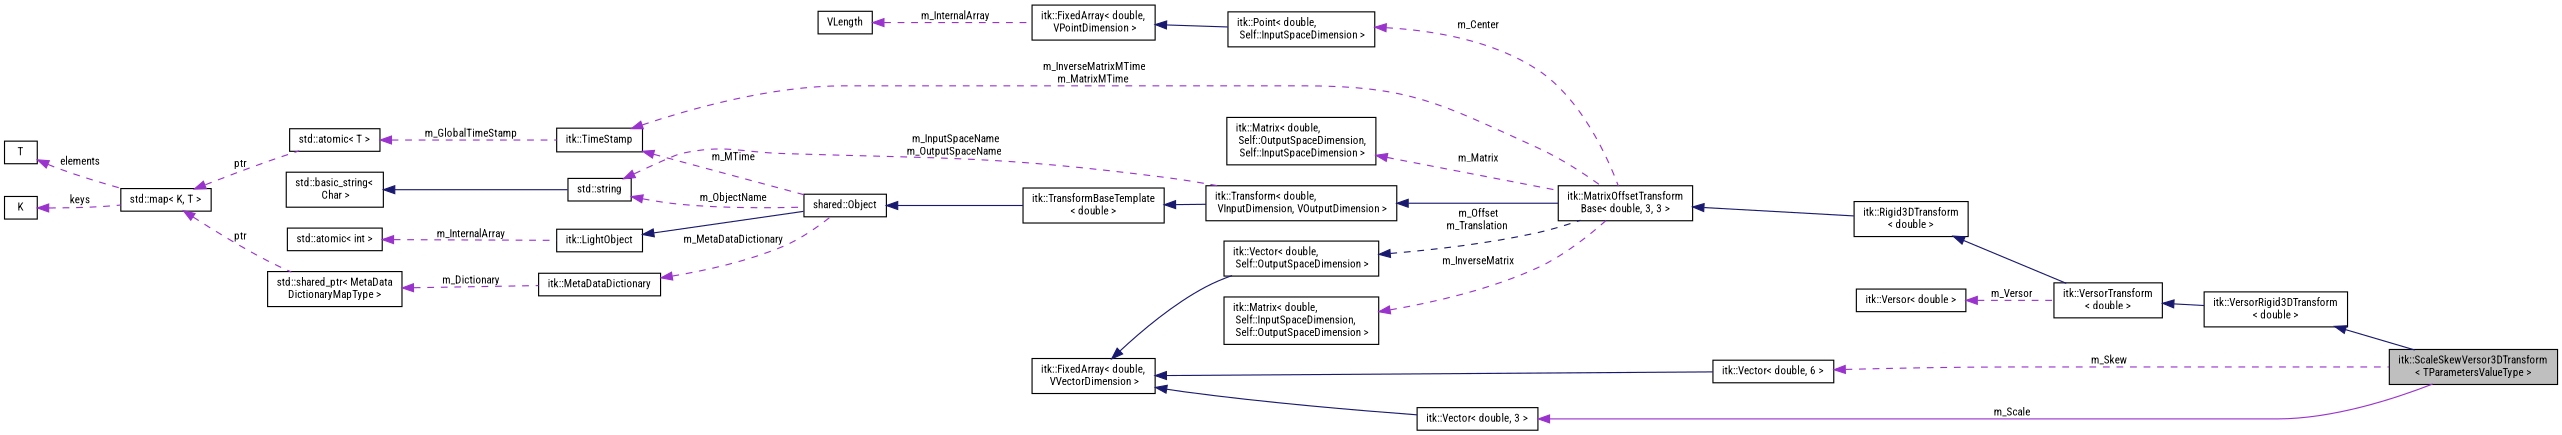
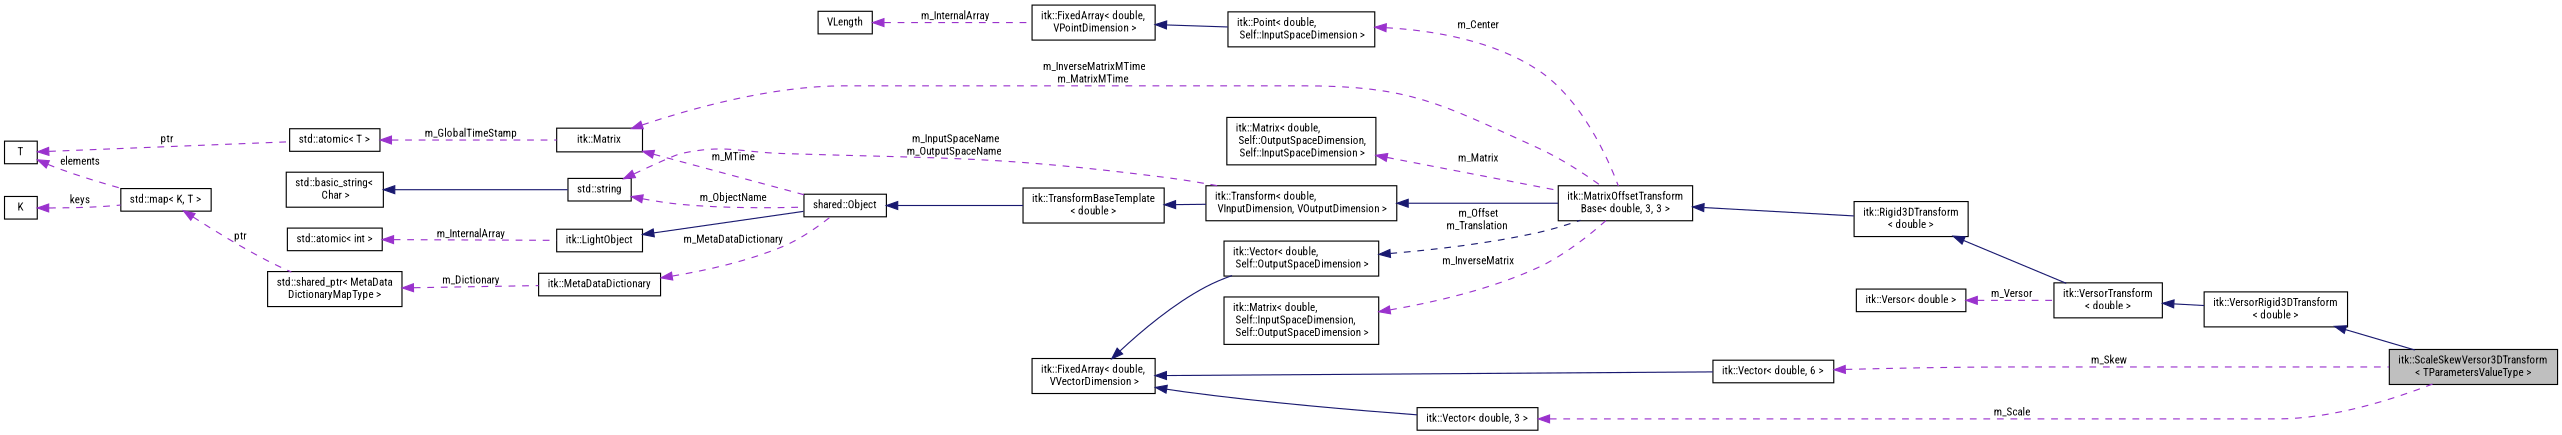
node "itk::TimeStamp": label "itk::TimeStamp" -> "itk::Matrix"
edge "std::atomic< T >" -> "std::map< K, T >": now "std::atomic< T >" -> "T"
edge "itk::ScaleSkewVersor3DTransform < TParametersValueType >" -> "itk::Vector< double, 3 >": style solid -> dashed
